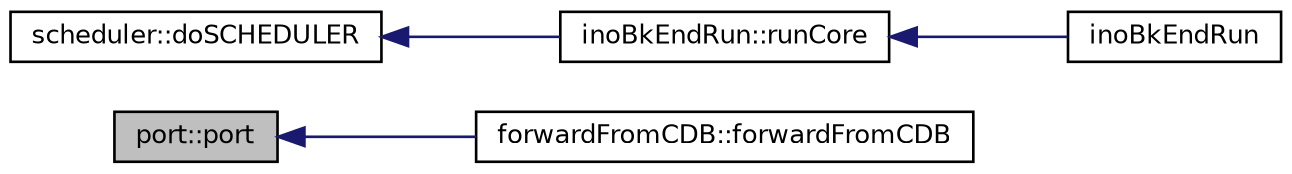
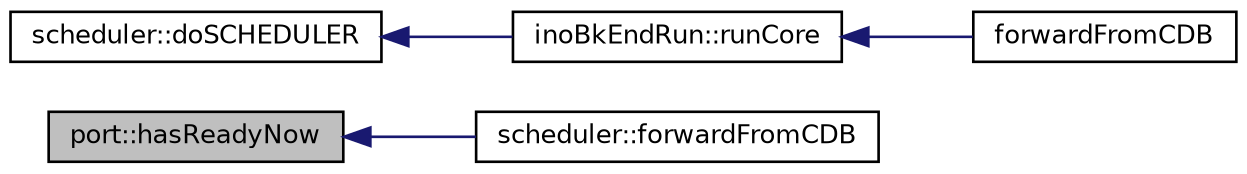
node "inoBkEndRun": label "inoBkEndRun" -> "forwardFromCDB"
node "port::port": label "port::port" -> "port::hasReadyNow"
node "forwardFromCDB::forwardFromCDB": label "forwardFromCDB::forwardFromCDB" -> "scheduler::forwardFromCDB"
